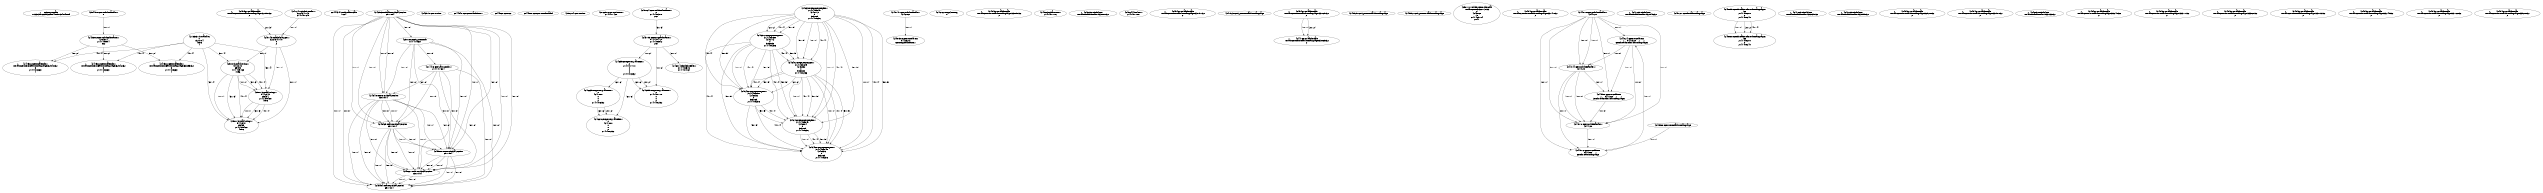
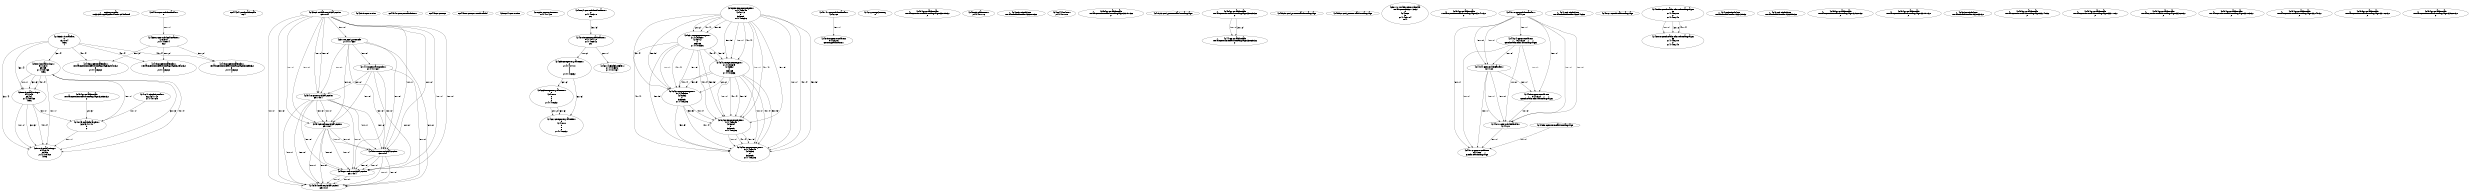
edge "4248145.LoadLibraryExW 3224341740 0 2" -> "4250073.LoadStringW 9441340 65484 2147409468 4096": reversed
node "4246599.RegQueryValueExW 0 2147407710 0 0 0 2147408232": removed
node "4244050.GetProcAddress 9441320 SetThreadPreferredUILanguages": label "4244050.GetProcAddress 9441320 SetThreadPreferredUILanguages" -> "4244050.GetProcAddress 9441320 GetThreadPreferredUILanguages"
edge "4244076.GetProcAddress 9441320 GetThreadUILanguage" -> "4244024.GetProcAddress 9441320 GetThreadPreferredUILanguages": reversed
